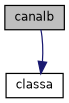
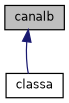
edge "canalb" -> "classa": reversed
